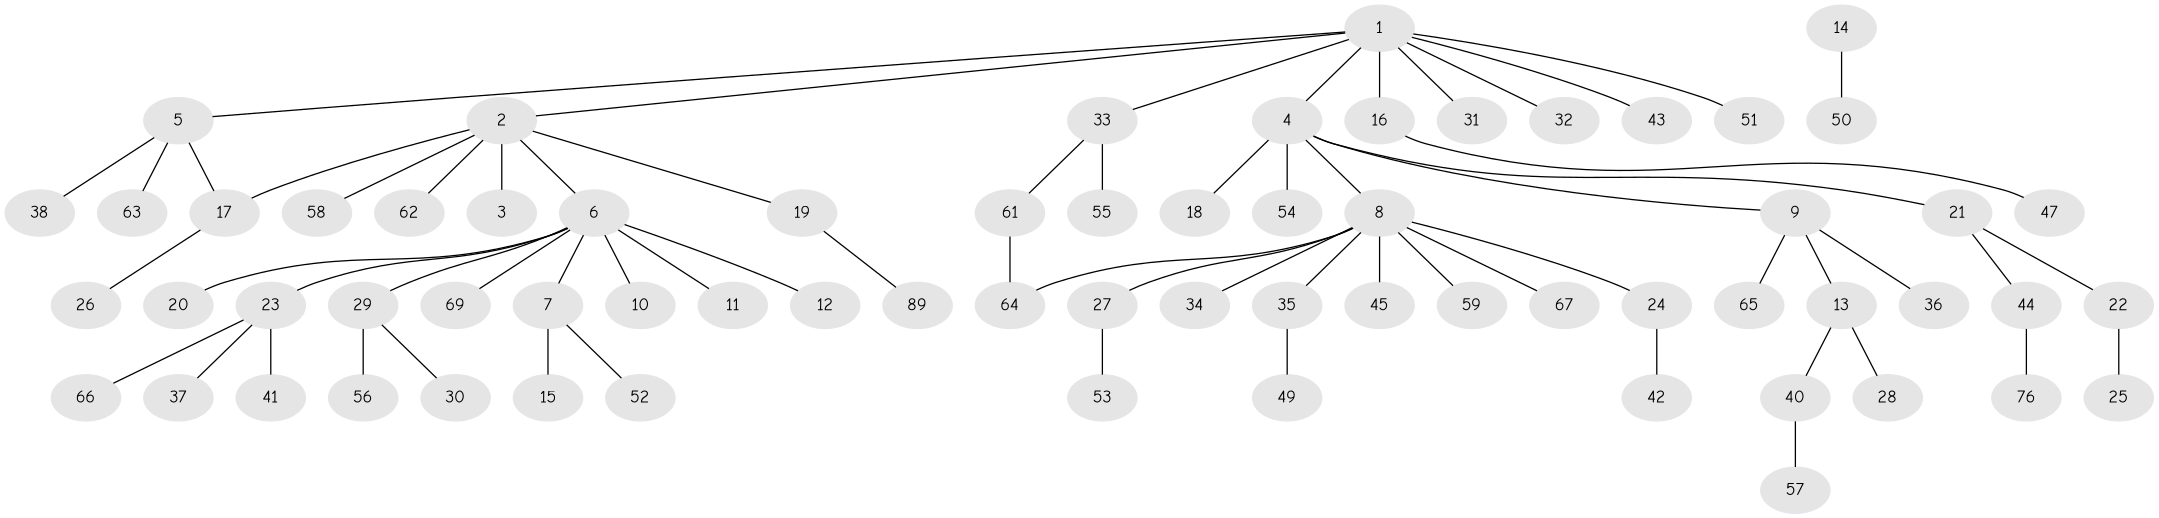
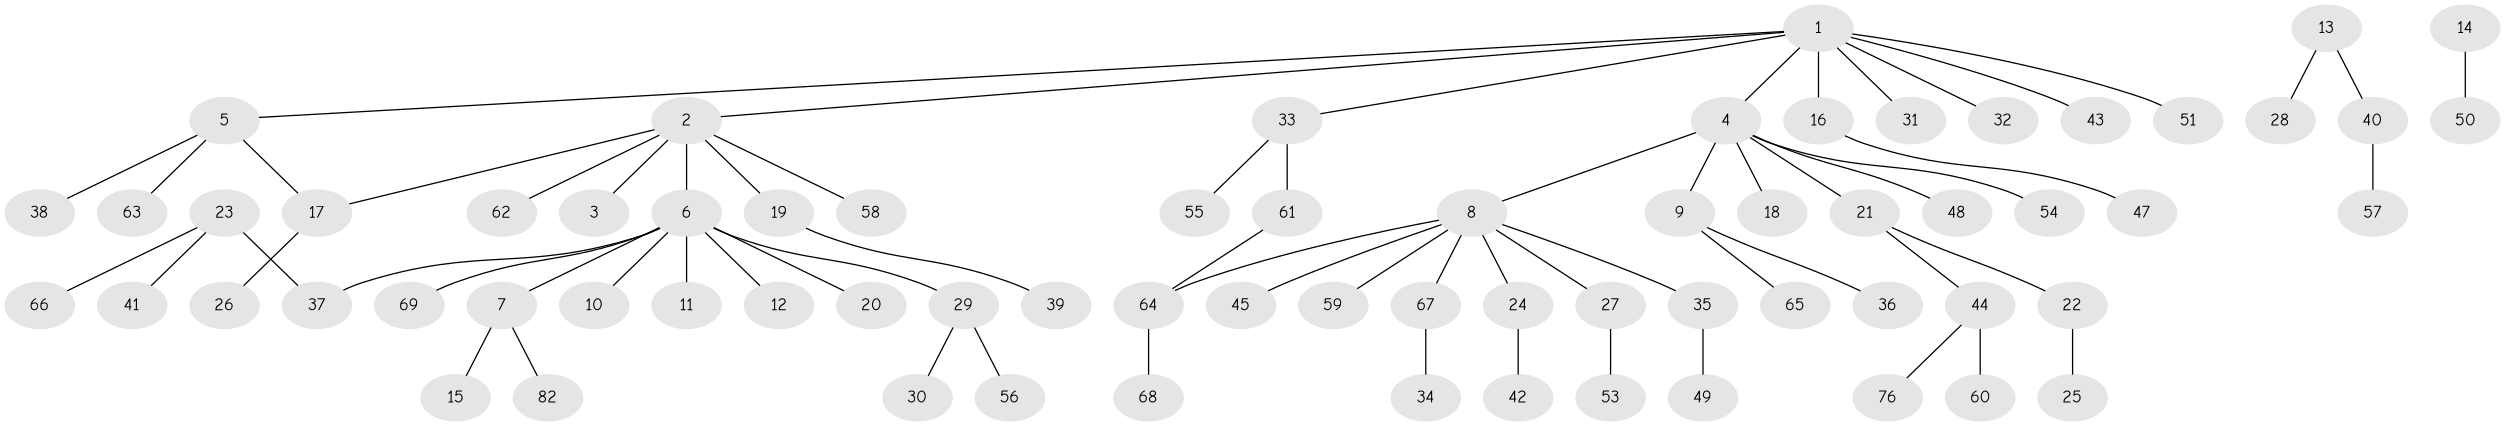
node "48": added
edge "8" -- "34": now "67" -- "34"
edge "9" -- "13": removed
edge "6" -- "23": now "6" -- "37"
node "89": label "89" -> "39"
node "52": label "52" -> "82"
node "68": added
node "60": added
